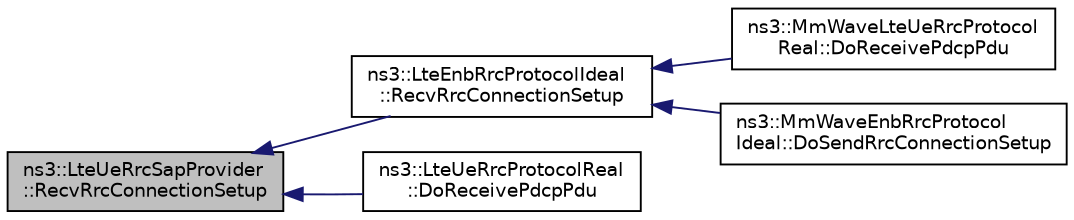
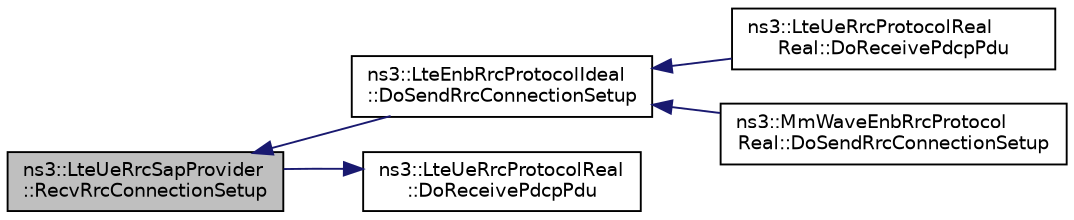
node "ns3::MmWaveLteUeRrcProtocol Real::DoReceivePdcpPdu": label "ns3::MmWaveLteUeRrcProtocol Real::DoReceivePdcpPdu" -> "ns3::LteUeRrcProtocolReal Real::DoReceivePdcpPdu"
node "ns3::LteEnbRrcProtocolIdeal ::RecvRrcConnectionSetup": label "ns3::LteEnbRrcProtocolIdeal ::RecvRrcConnectionSetup" -> "ns3::LteEnbRrcProtocolIdeal ::DoSendRrcConnectionSetup"
node "ns3::MmWaveEnbRrcProtocol Ideal::DoSendRrcConnectionSetup": label "ns3::MmWaveEnbRrcProtocol Ideal::DoSendRrcConnectionSetup" -> "ns3::MmWaveEnbRrcProtocol Real::DoSendRrcConnectionSetup"
edge "ns3::LteUeRrcProtocolReal ::DoReceivePdcpPdu" -> "ns3::LteUeRrcSapProvider ::RecvRrcConnectionSetup": reversed
